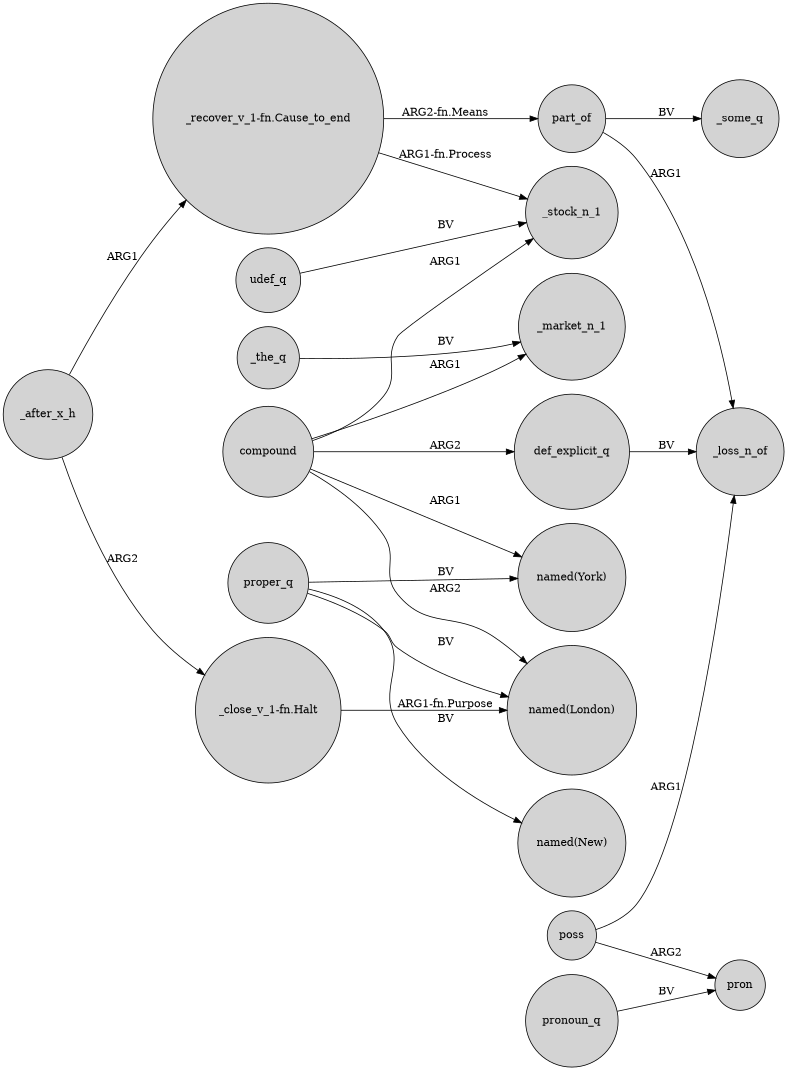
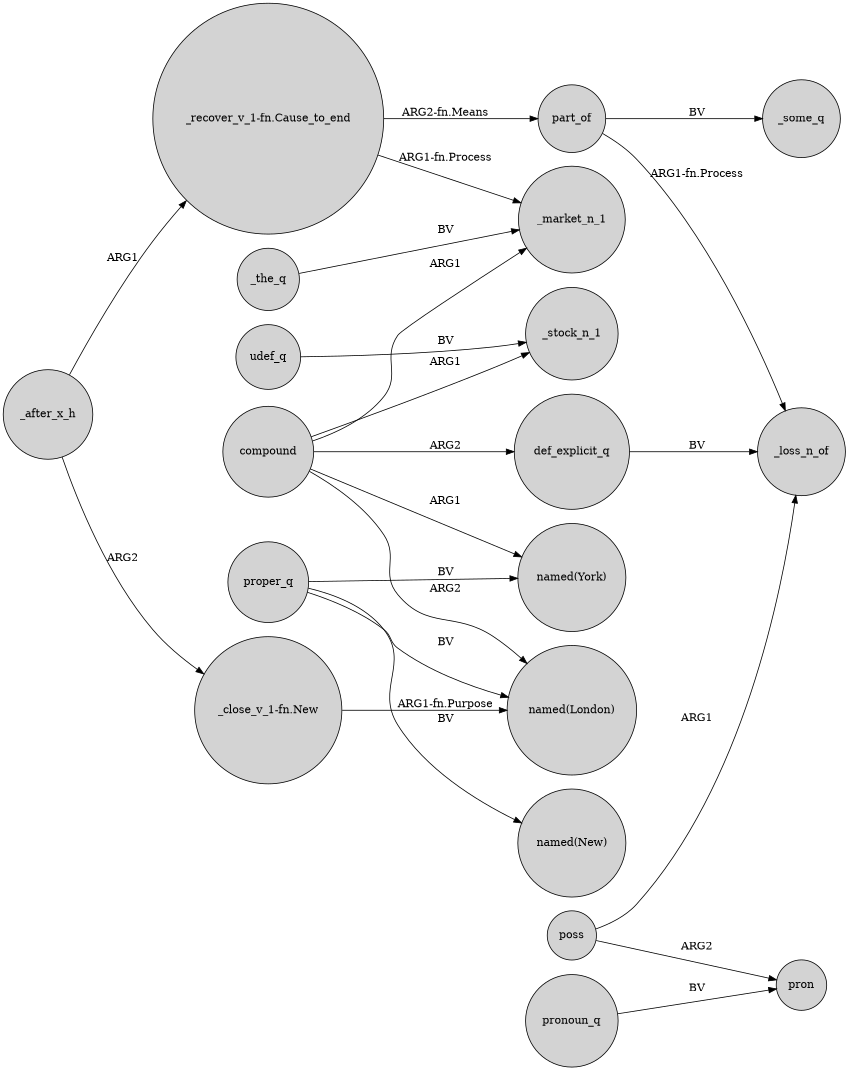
edge "part_of" -> "_loss_n_of": label "ARG1" -> "ARG1-fn.Process"
edge "_recover_v_1-fn.Cause_to_end" -> "_stock_n_1": now "_recover_v_1-fn.Cause_to_end" -> "_market_n_1"
node "_close_v_1-fn.Halt": label "_close_v_1-fn.Halt" -> "_close_v_1-fn.New"
